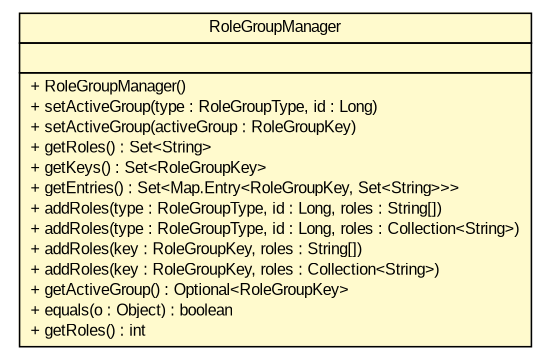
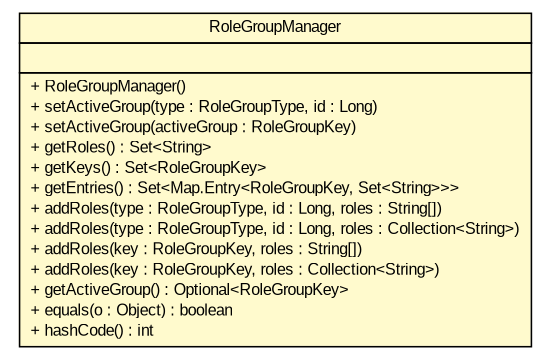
node "RoleGroupManager": text "+ getRoles() : int" -> "+ hashCode() : int"
